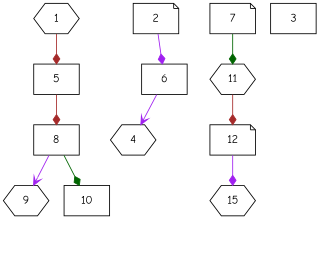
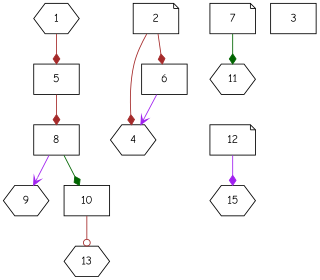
edge "2" -> "6": color purple -> brown
edge "2" -> "4": added
edge "11" -> "12": removed
node "13": added
